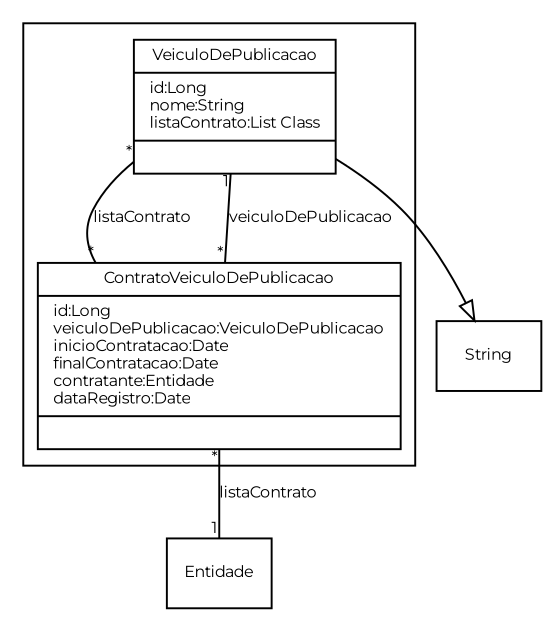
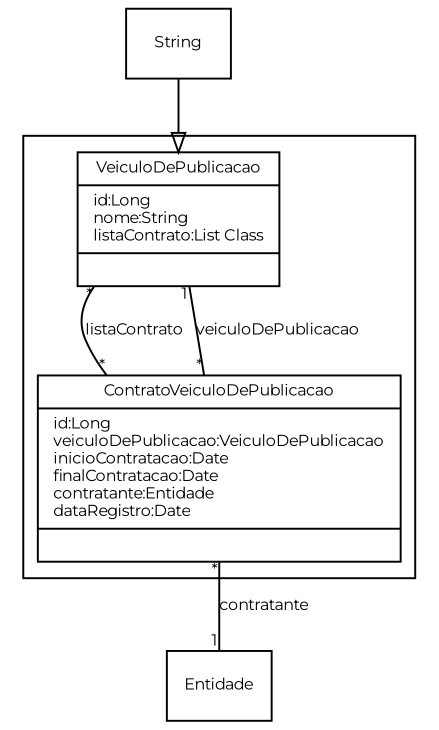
edge "VeiculoDePublicacao" -> "String": reversed
edge "ContratoVeiculoDePublicacao" -- "Entidade": label "listaContrato" -> "contratante"
